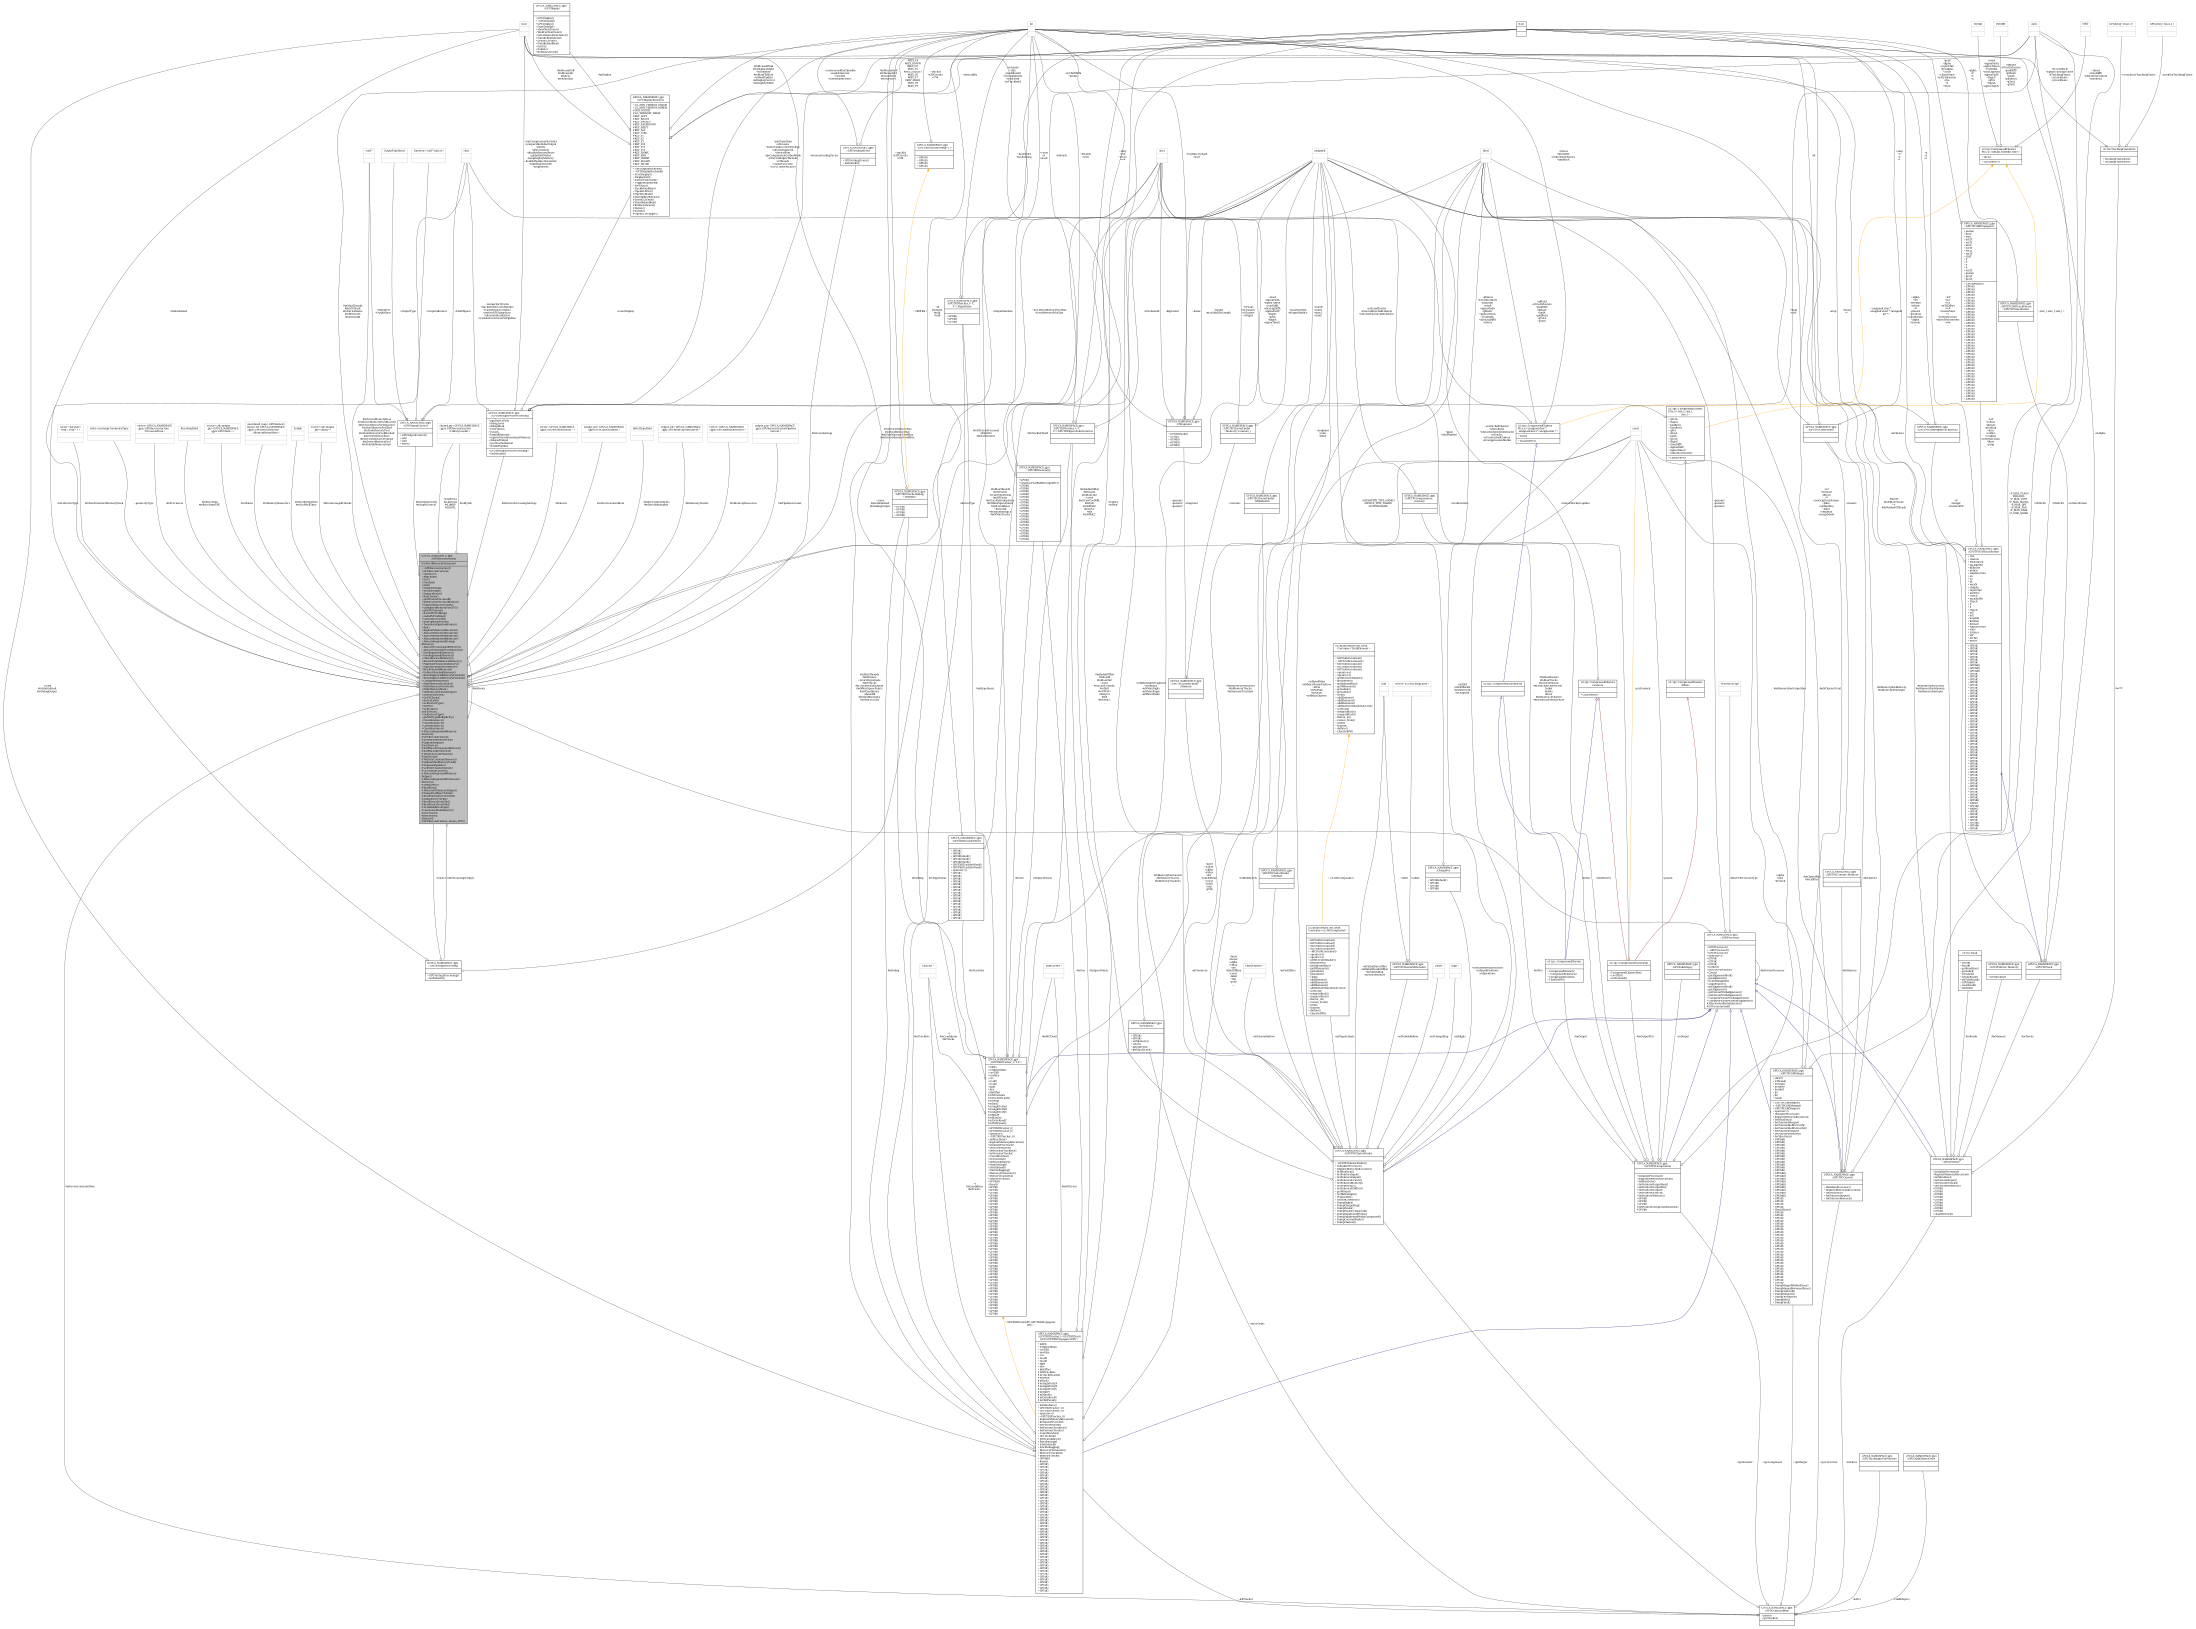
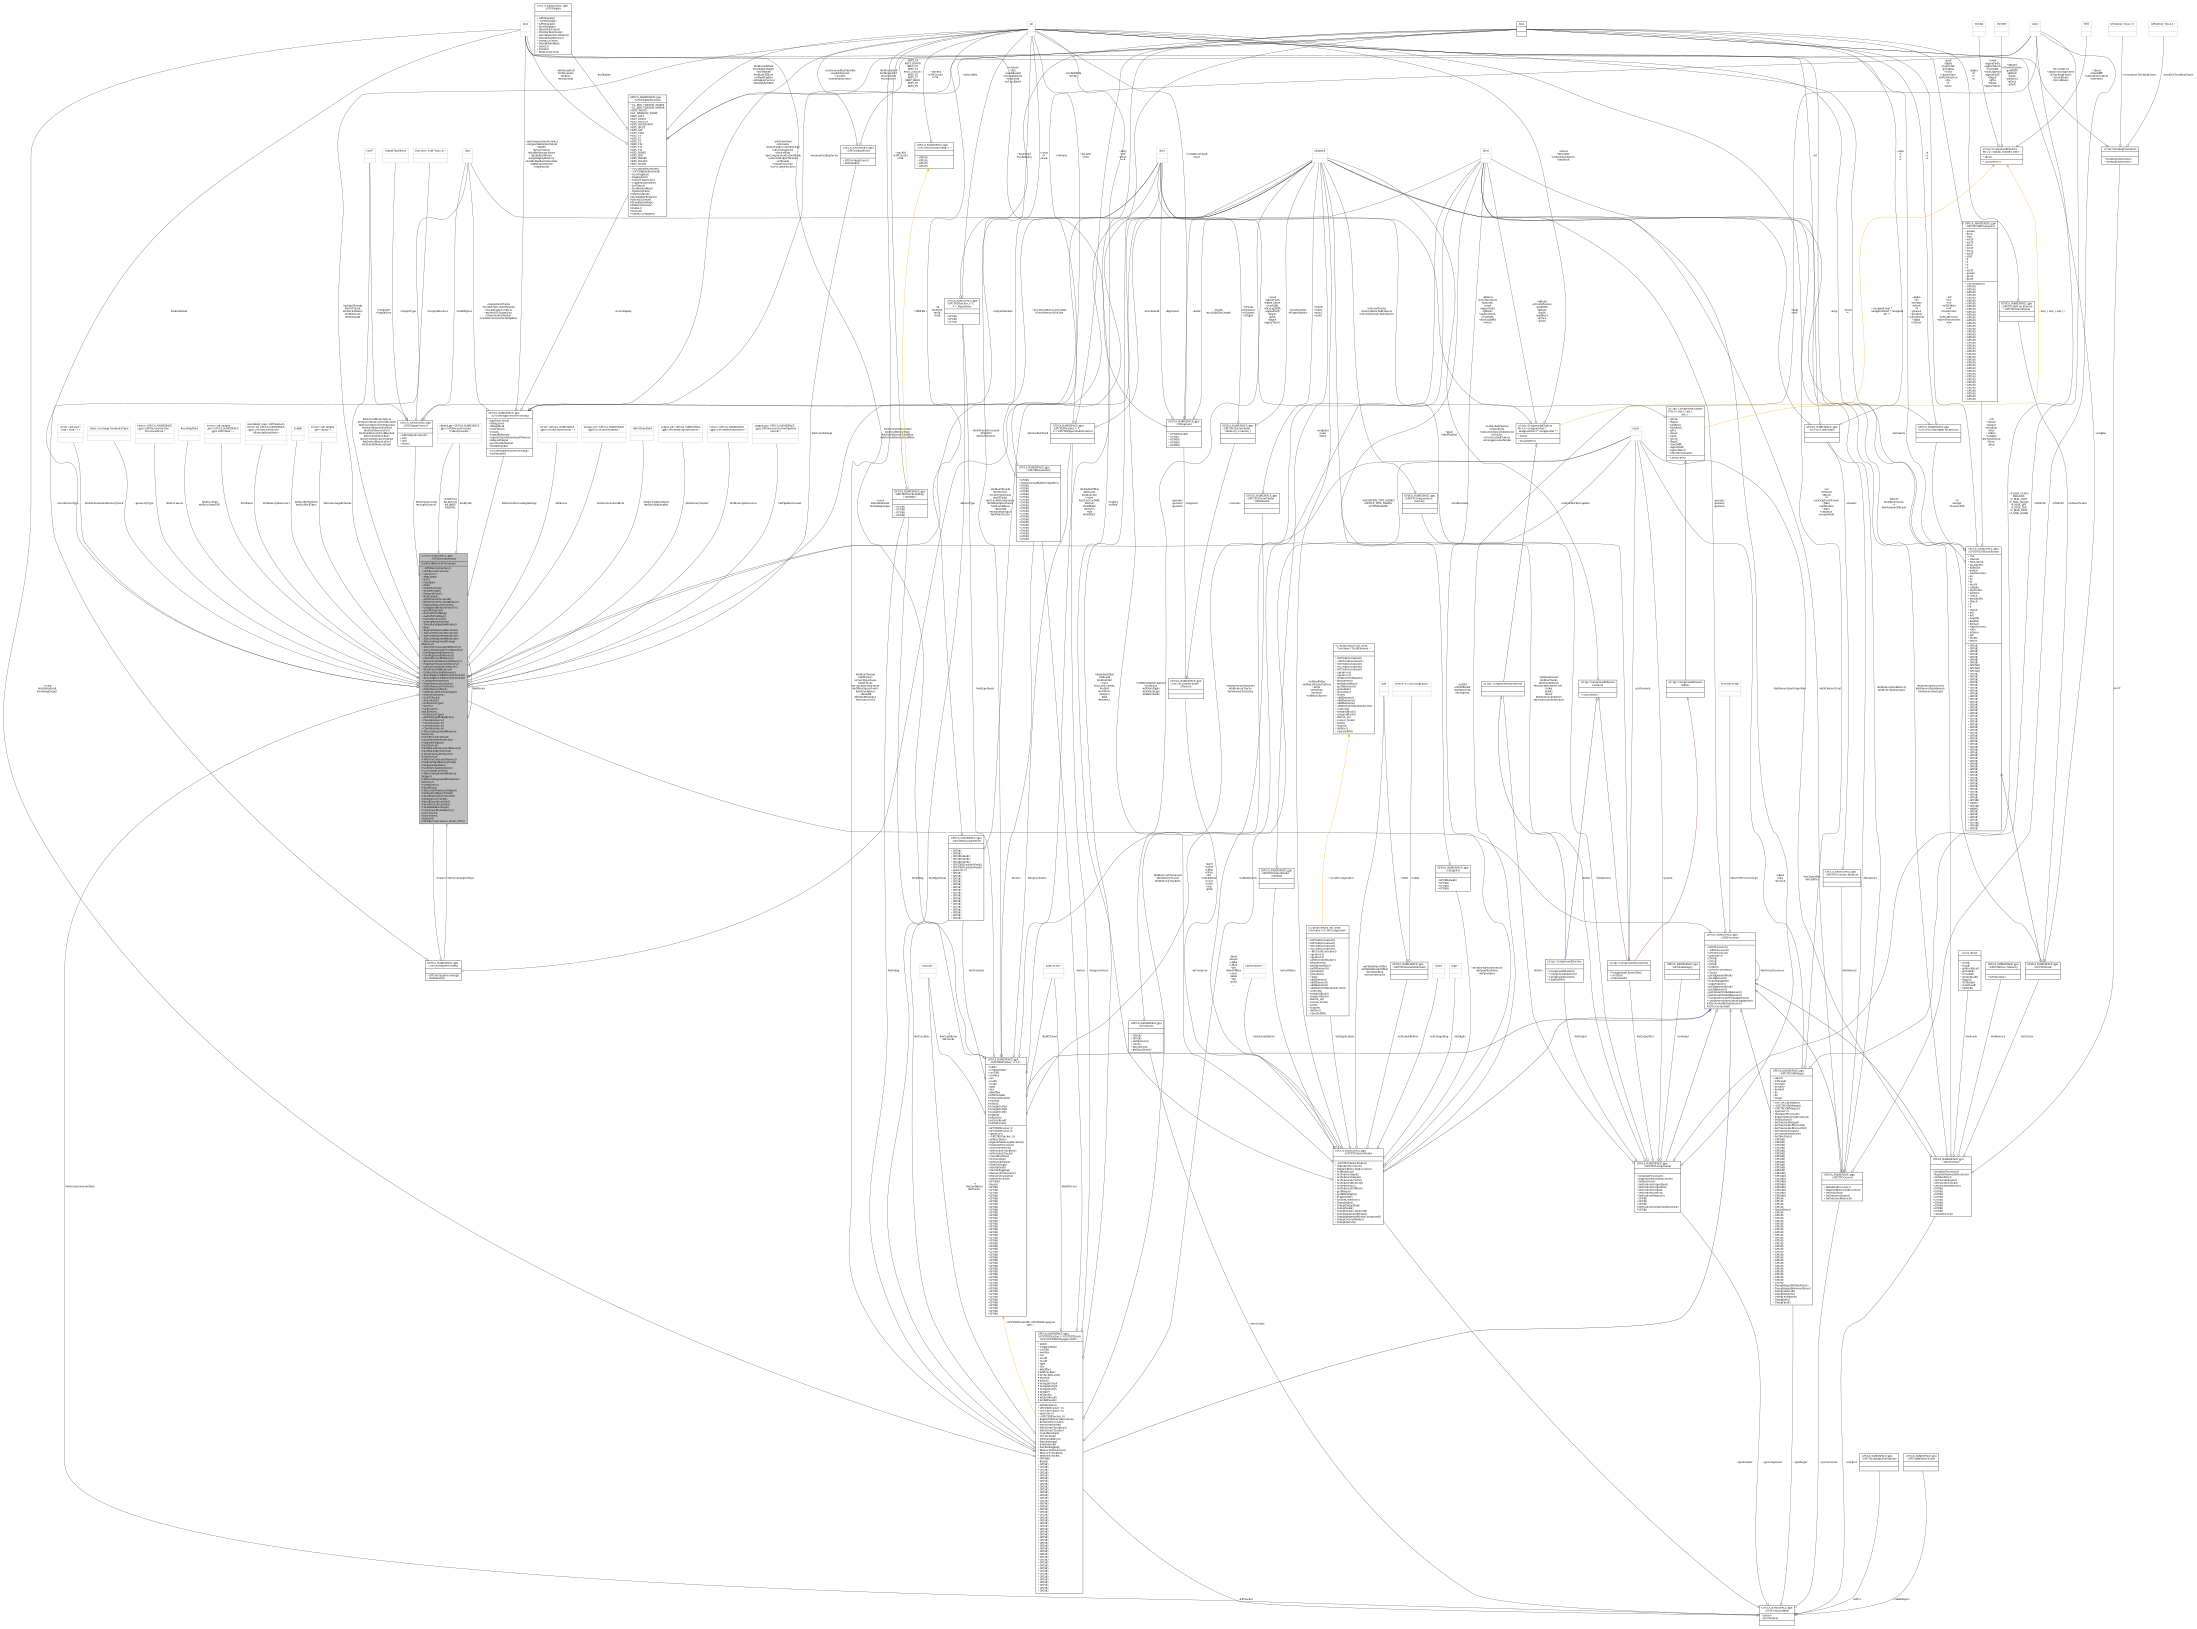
edge "const" -> "o2::tpc::CompressedClustersFlat": color orange -> grey25
node "o2::its::Road": text "+ setFakeRoad()" -> "+ flagsA()"
